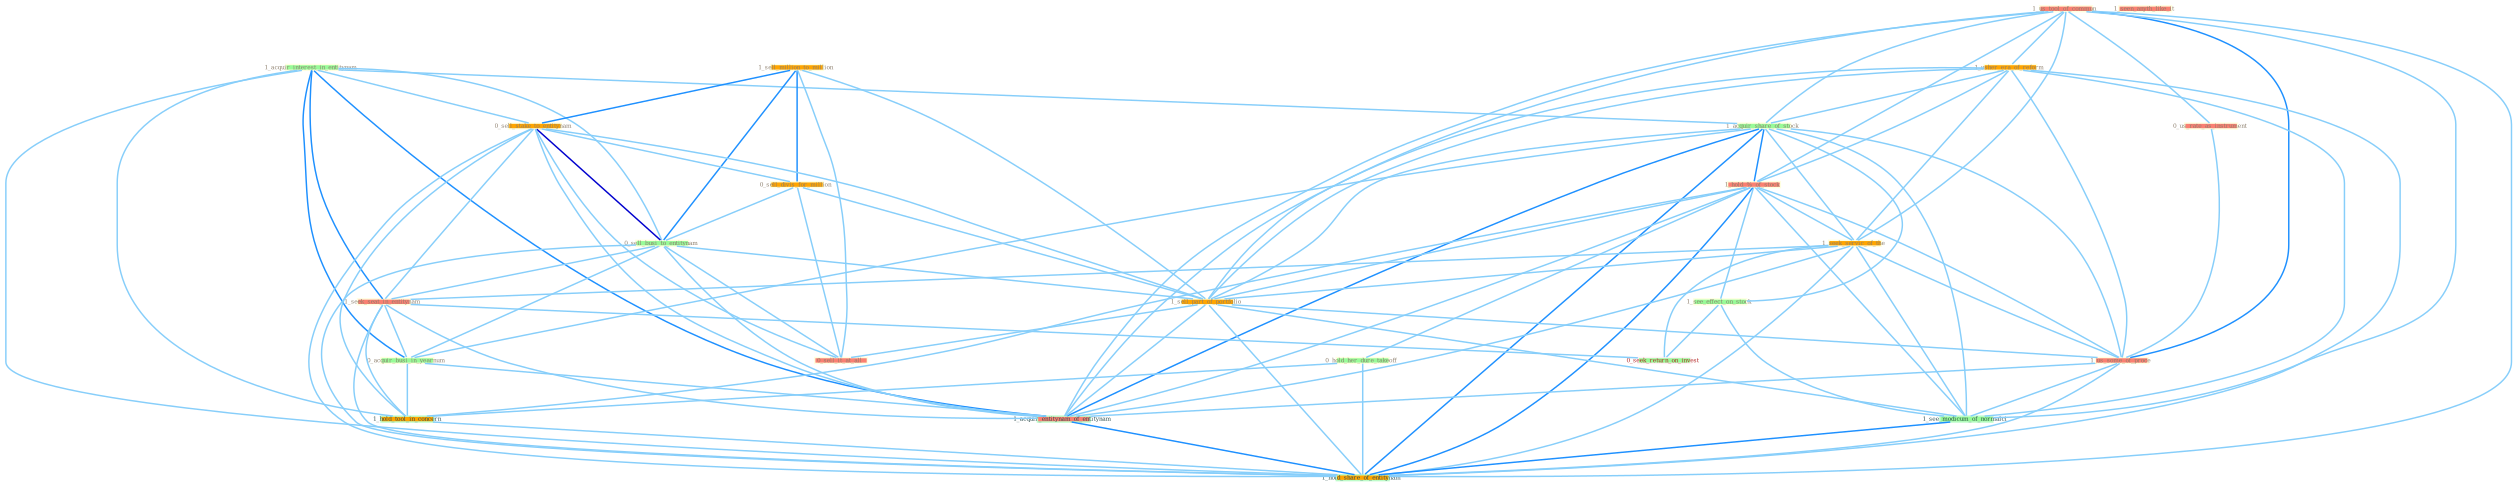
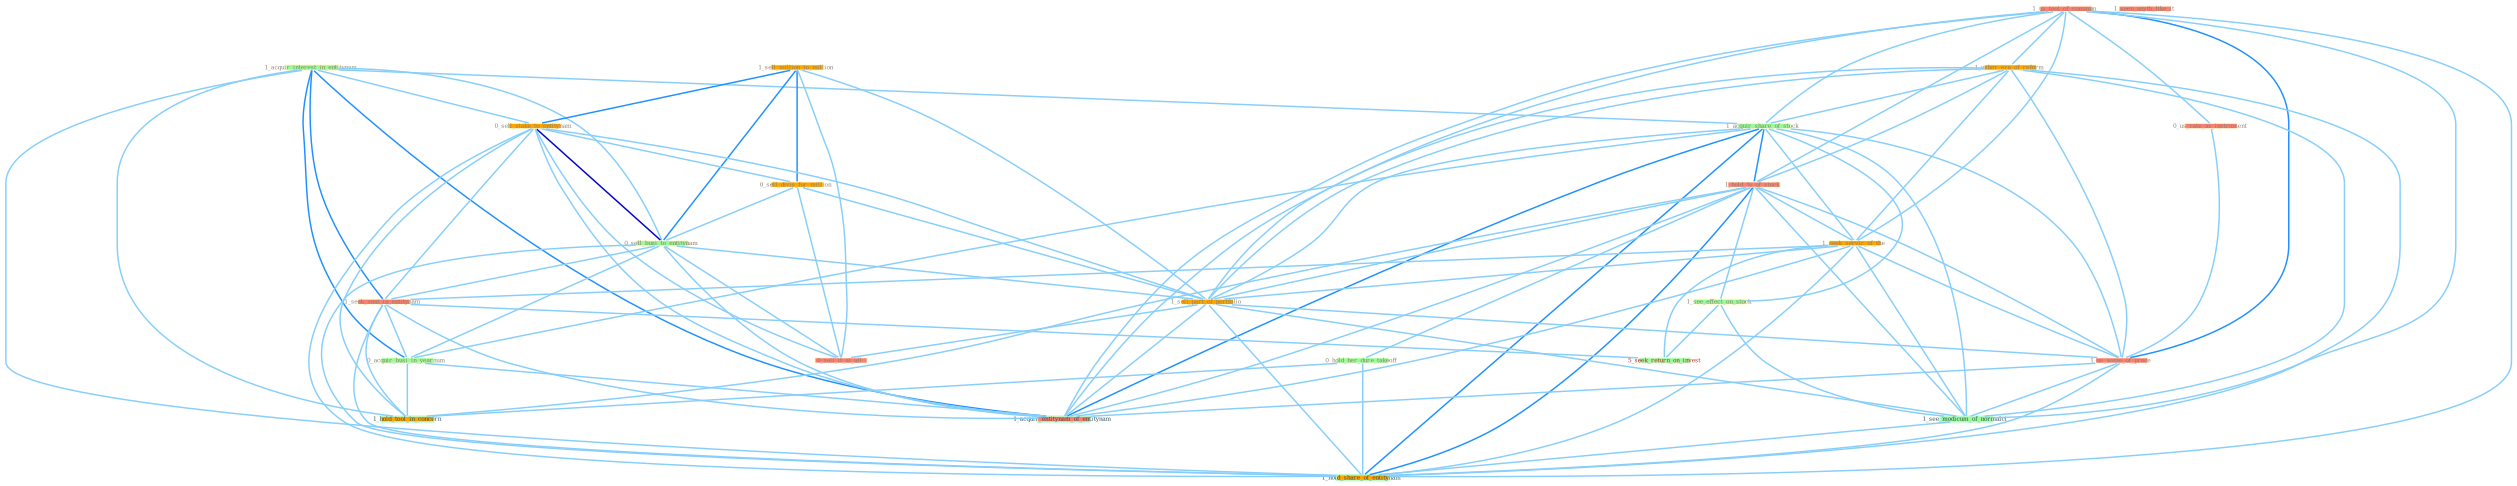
node "0_seek_return_on_invest": label "0_seek_return_on_invest" -> "5_seek_return_on_invest"
edge "1_hold_tool_in_concern" -- "1_hold_share_of_entitynam": removed
edge "1_acquir_entitynam_of_entitynam" -- "1_hold_share_of_entitynam": removed
edge "1_see_modicum_of_normalci" -- "1_hold_share_of_entitynam": color #1e90ff -> #87cefa
